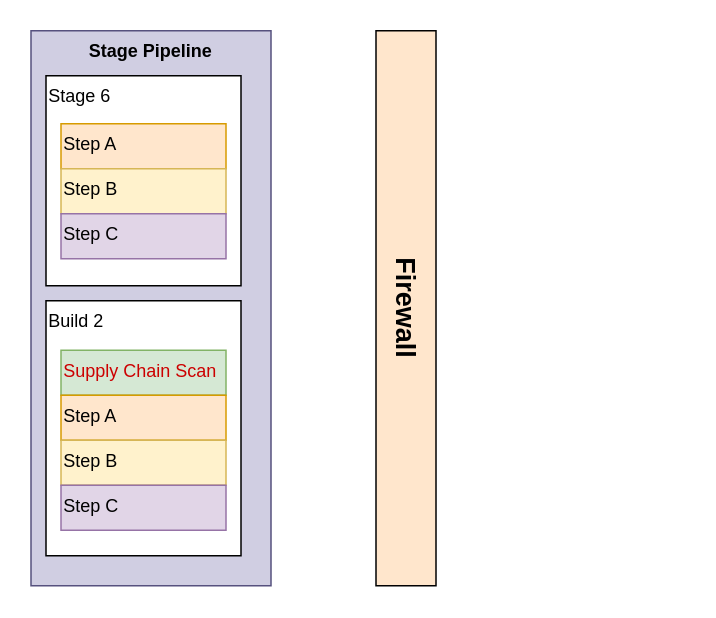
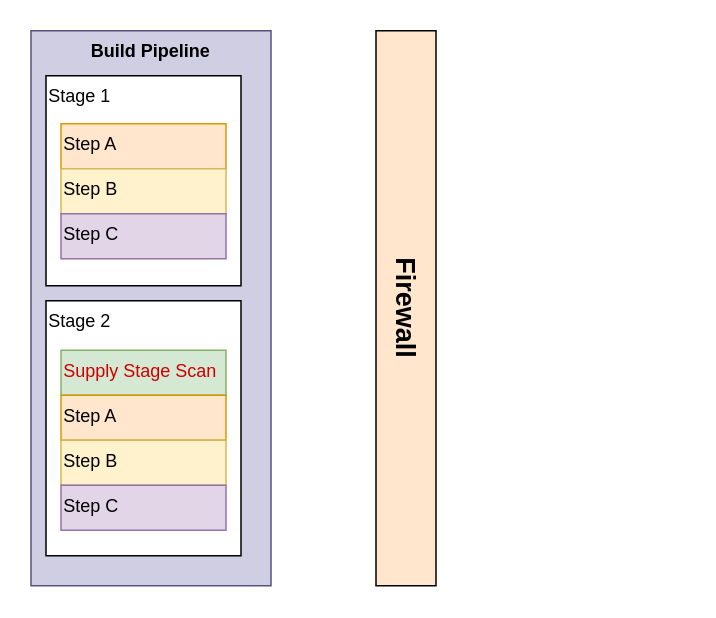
node "Stage Pipeline": label "Stage Pipeline" -> "Build Pipeline"
node "Stage 6": label "Stage 6" -> "Stage 1"
node "Build 2": label "Build 2" -> "Stage 2"
node "Supply Chain Scan": label "Supply Chain Scan" -> "Supply Stage Scan"
